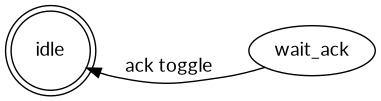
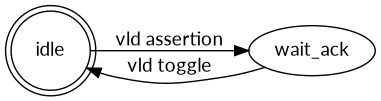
edge "idle" -> "wait_ack": added, label "vld assertion"
edge "wait_ack" -> "idle": label "ack toggle" -> "vld toggle"
